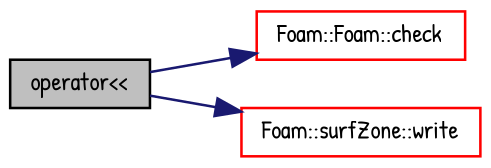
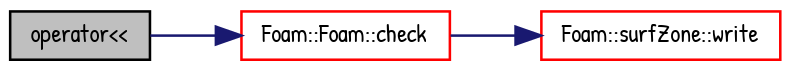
edge "operator<<" -> "Foam::surfZone::write": now "Foam::Foam::check" -> "Foam::surfZone::write"
